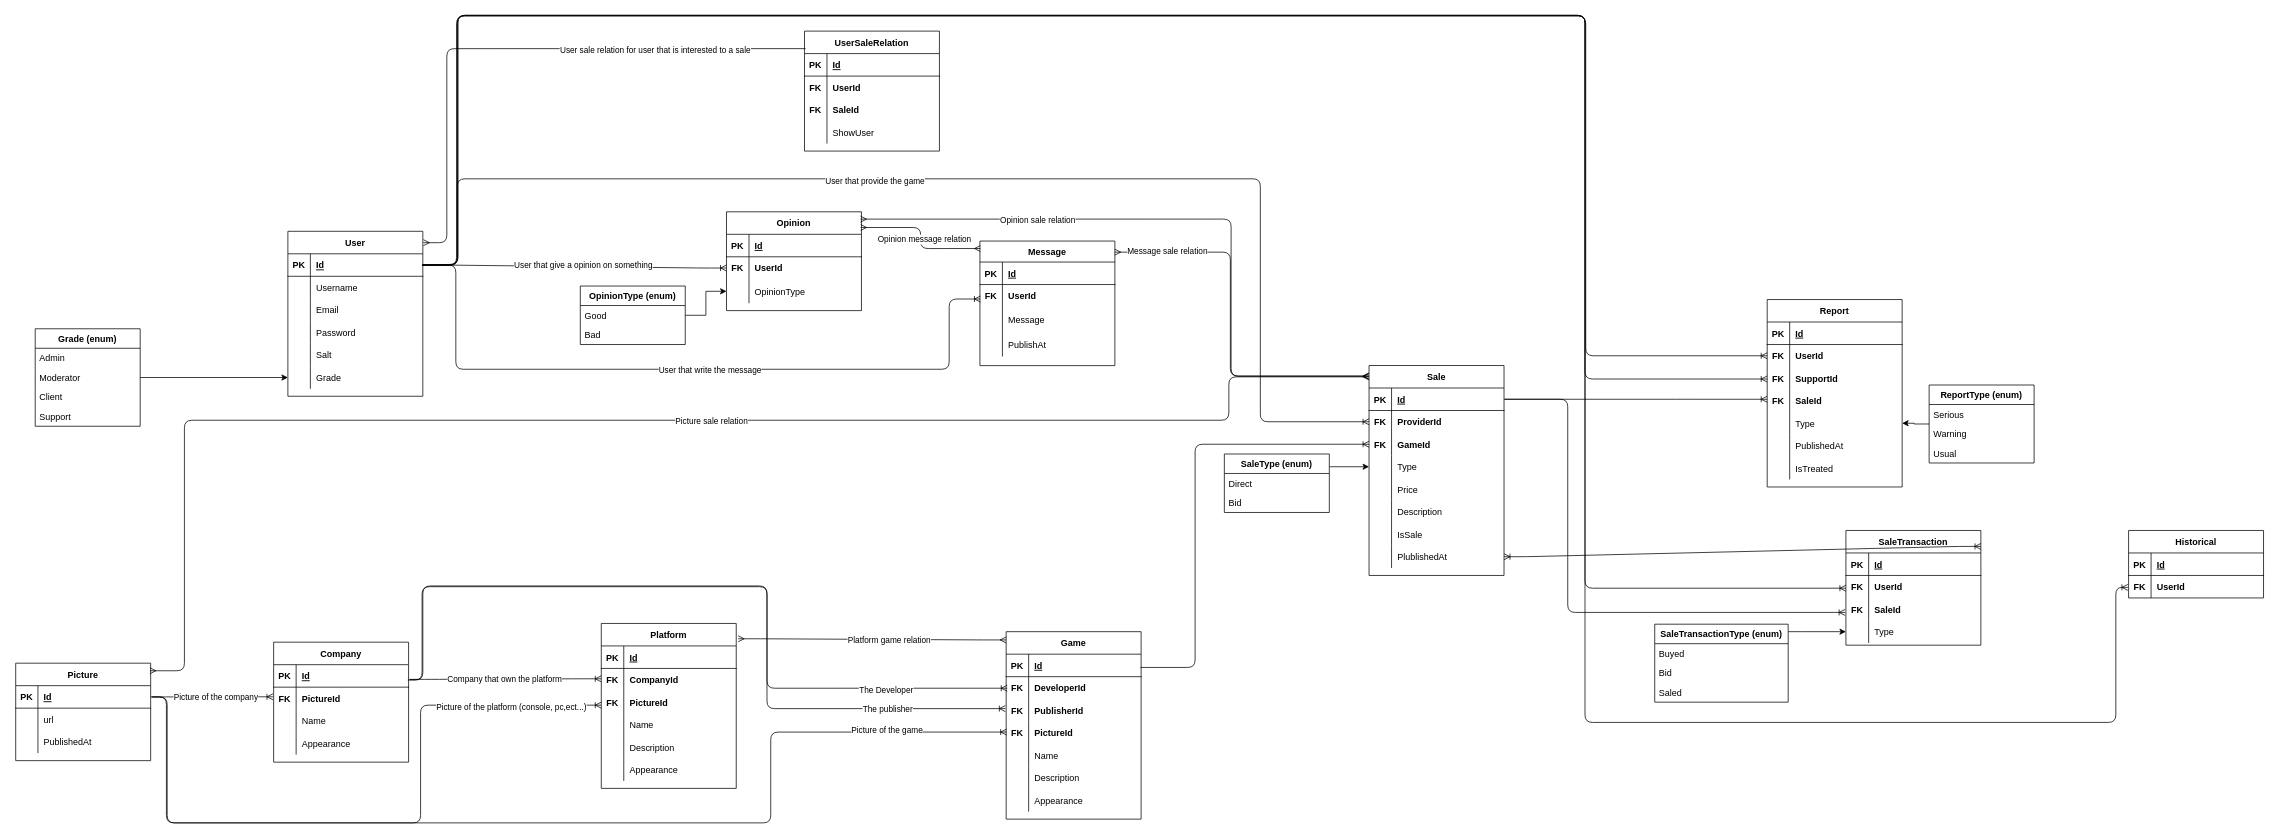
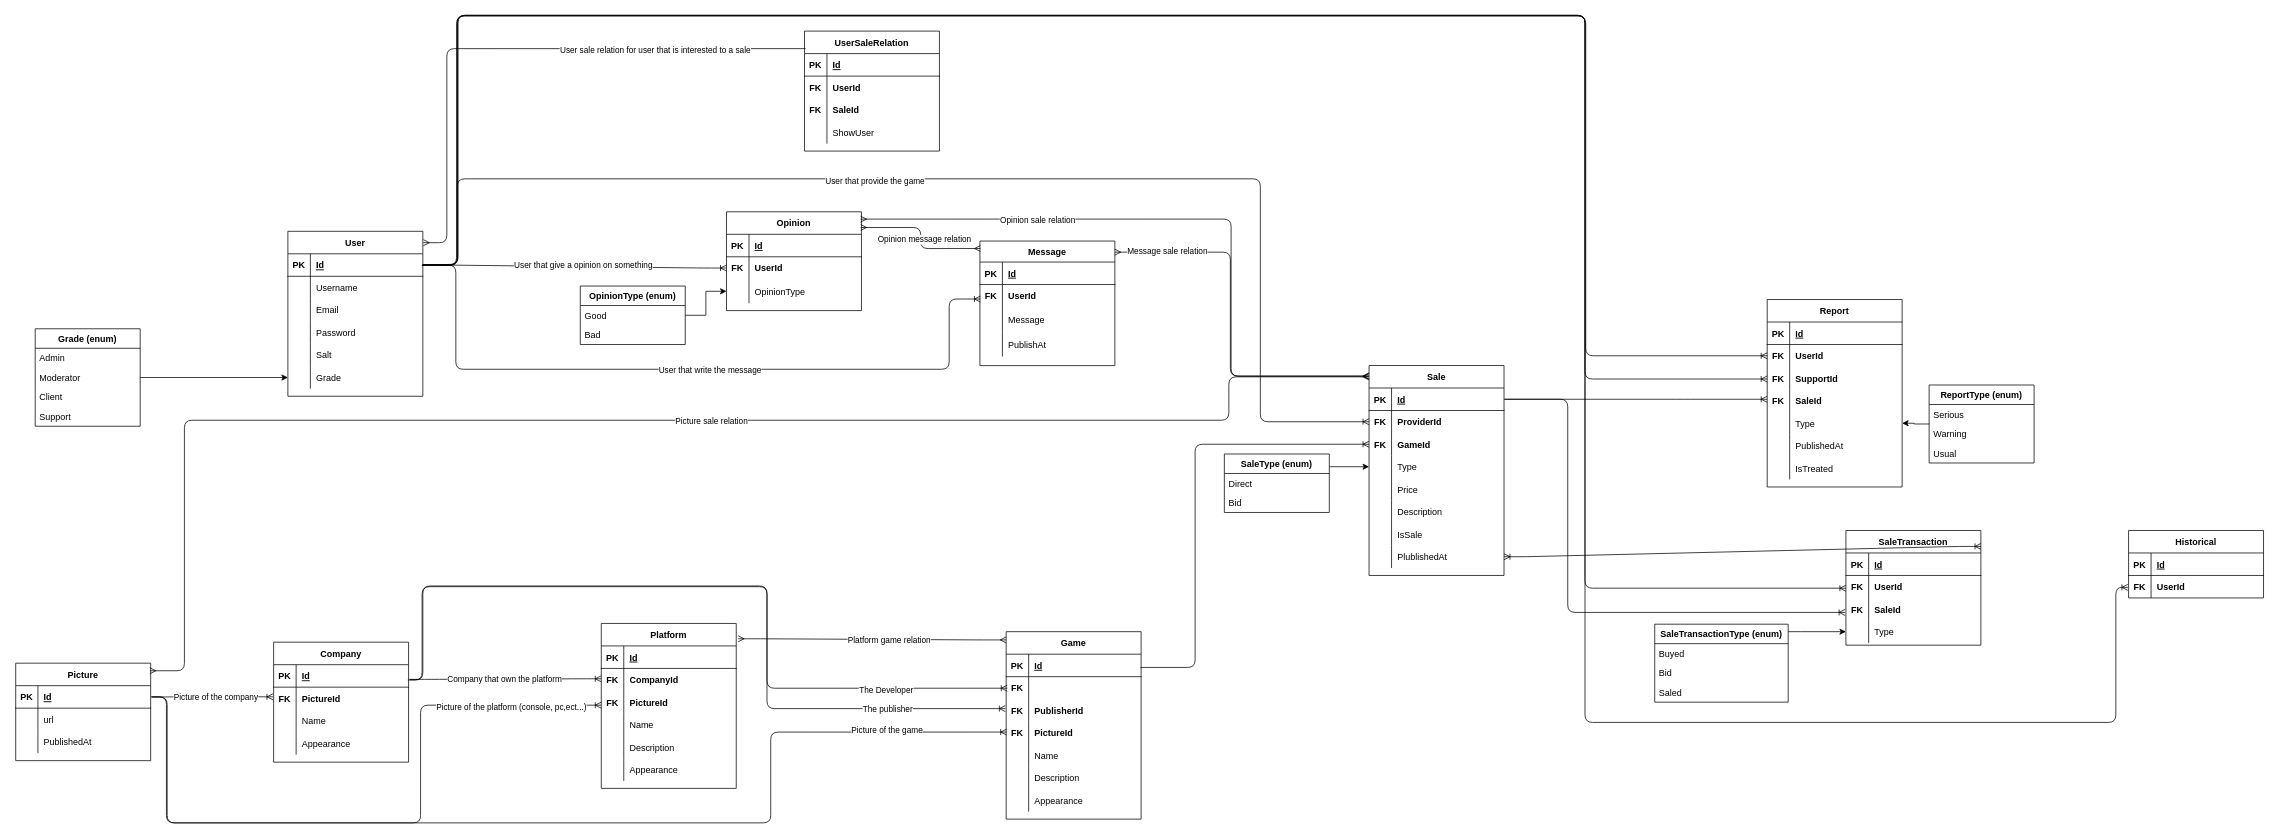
node "DeveloperId": removed
